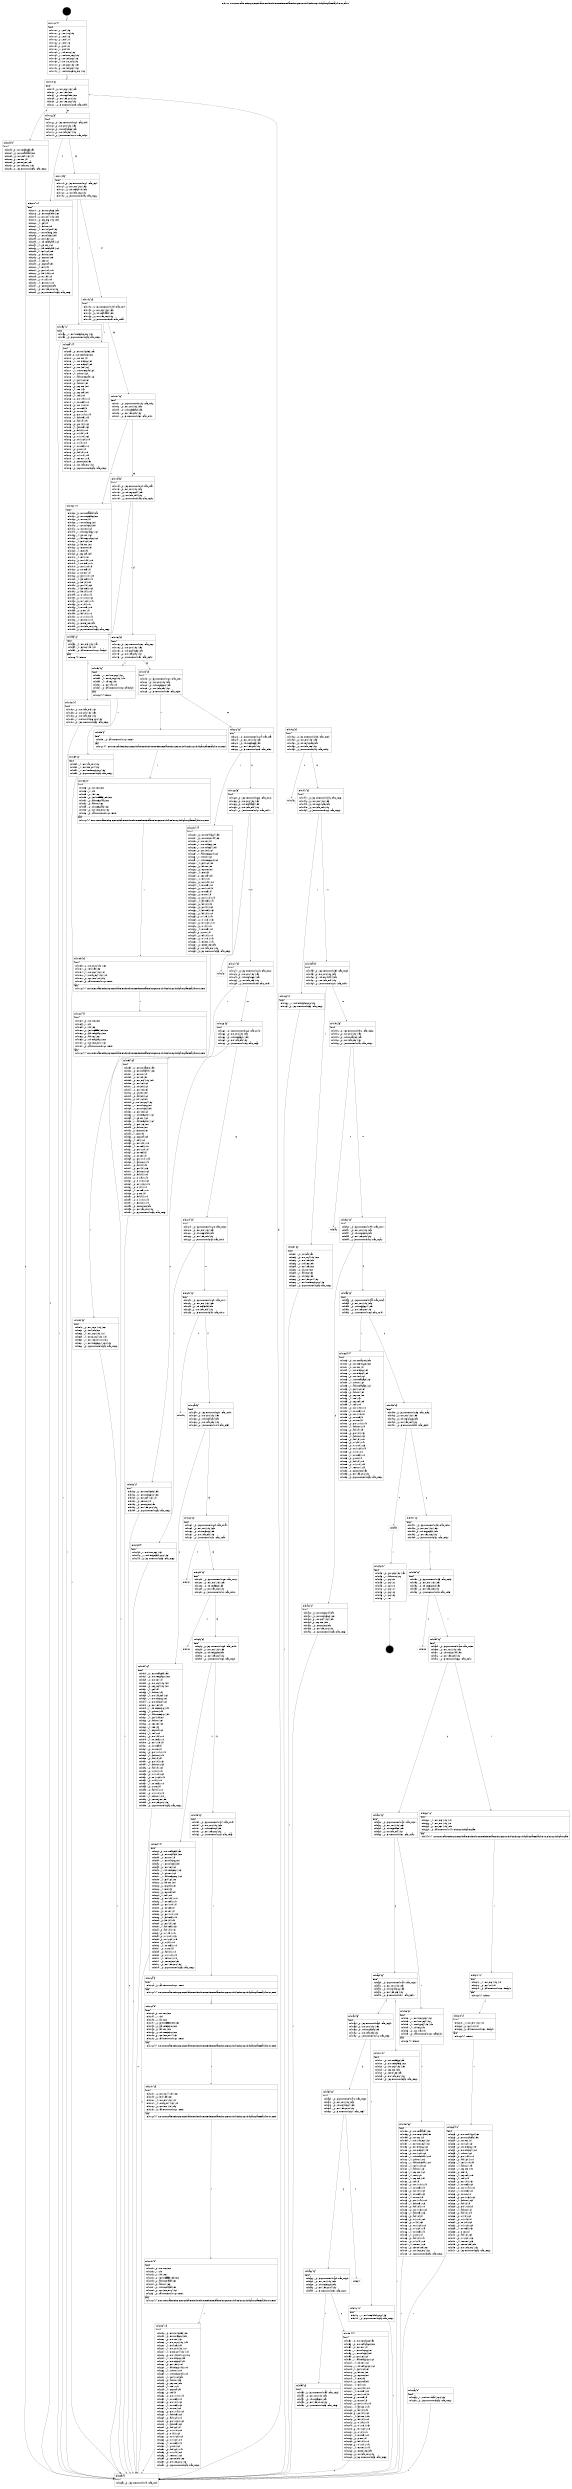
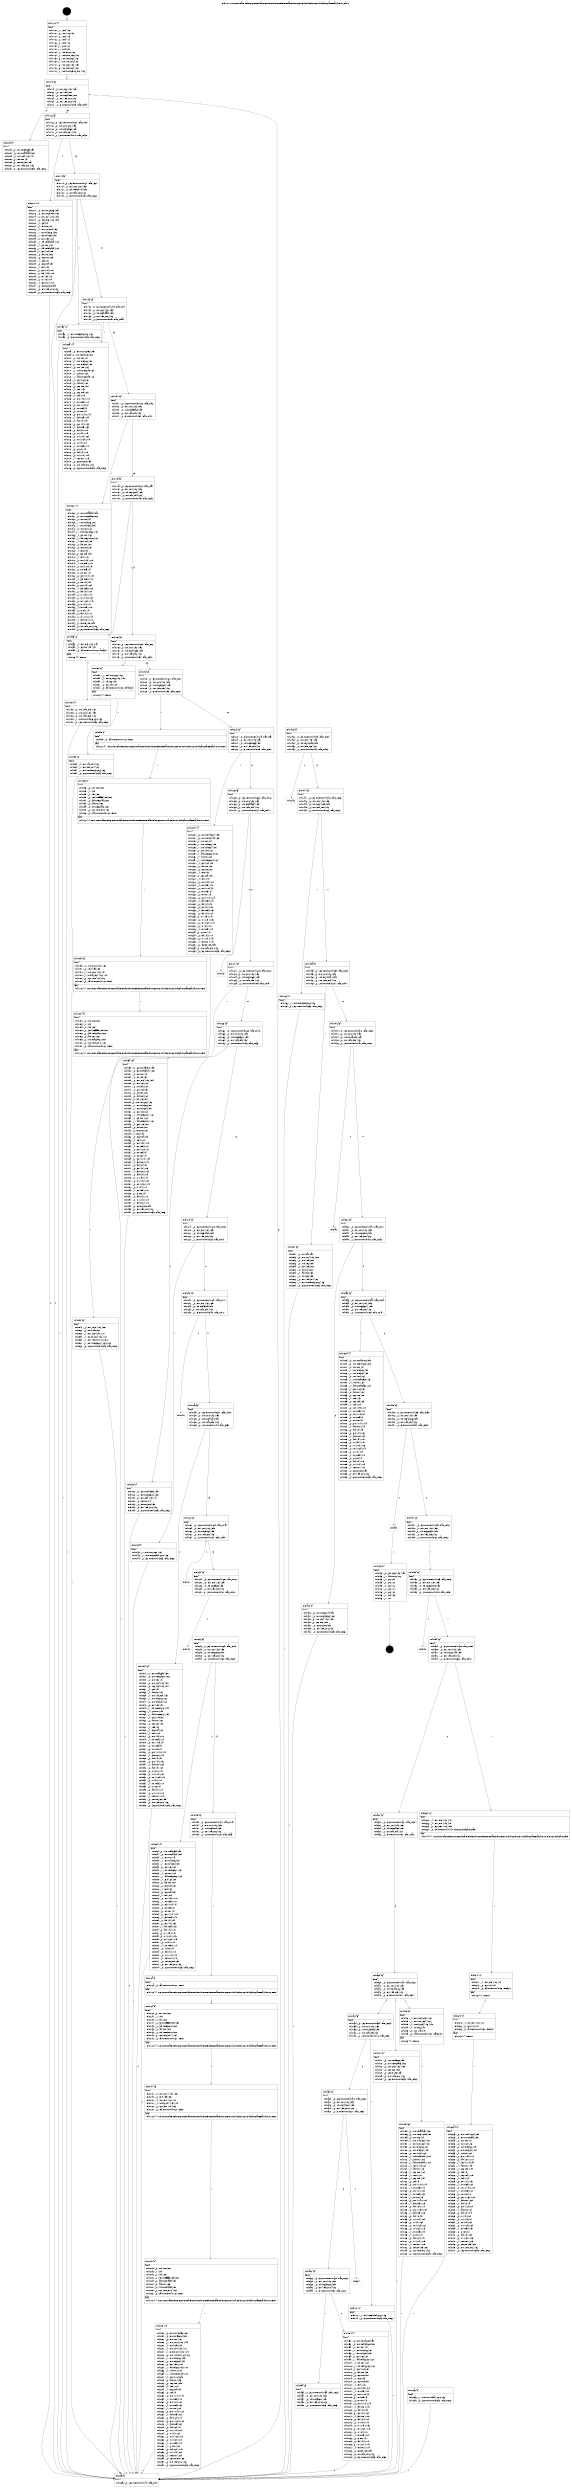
edge "0x4020df [27]" -> "0x4025a3 [5]": now "0x40177f [25]" -> "0x4025a3 [5]"
edge "0x4018c4 [25]" -> "0x4024c7": reversed
edge "0x4018dd [25]" -> "0x4018f6 [25]": removed, label "15"
edge "0x401a22 [25]" -> "0x401bc2 [30]": now "0x401a3b [25]" -> "0x401bc2 [30]"
